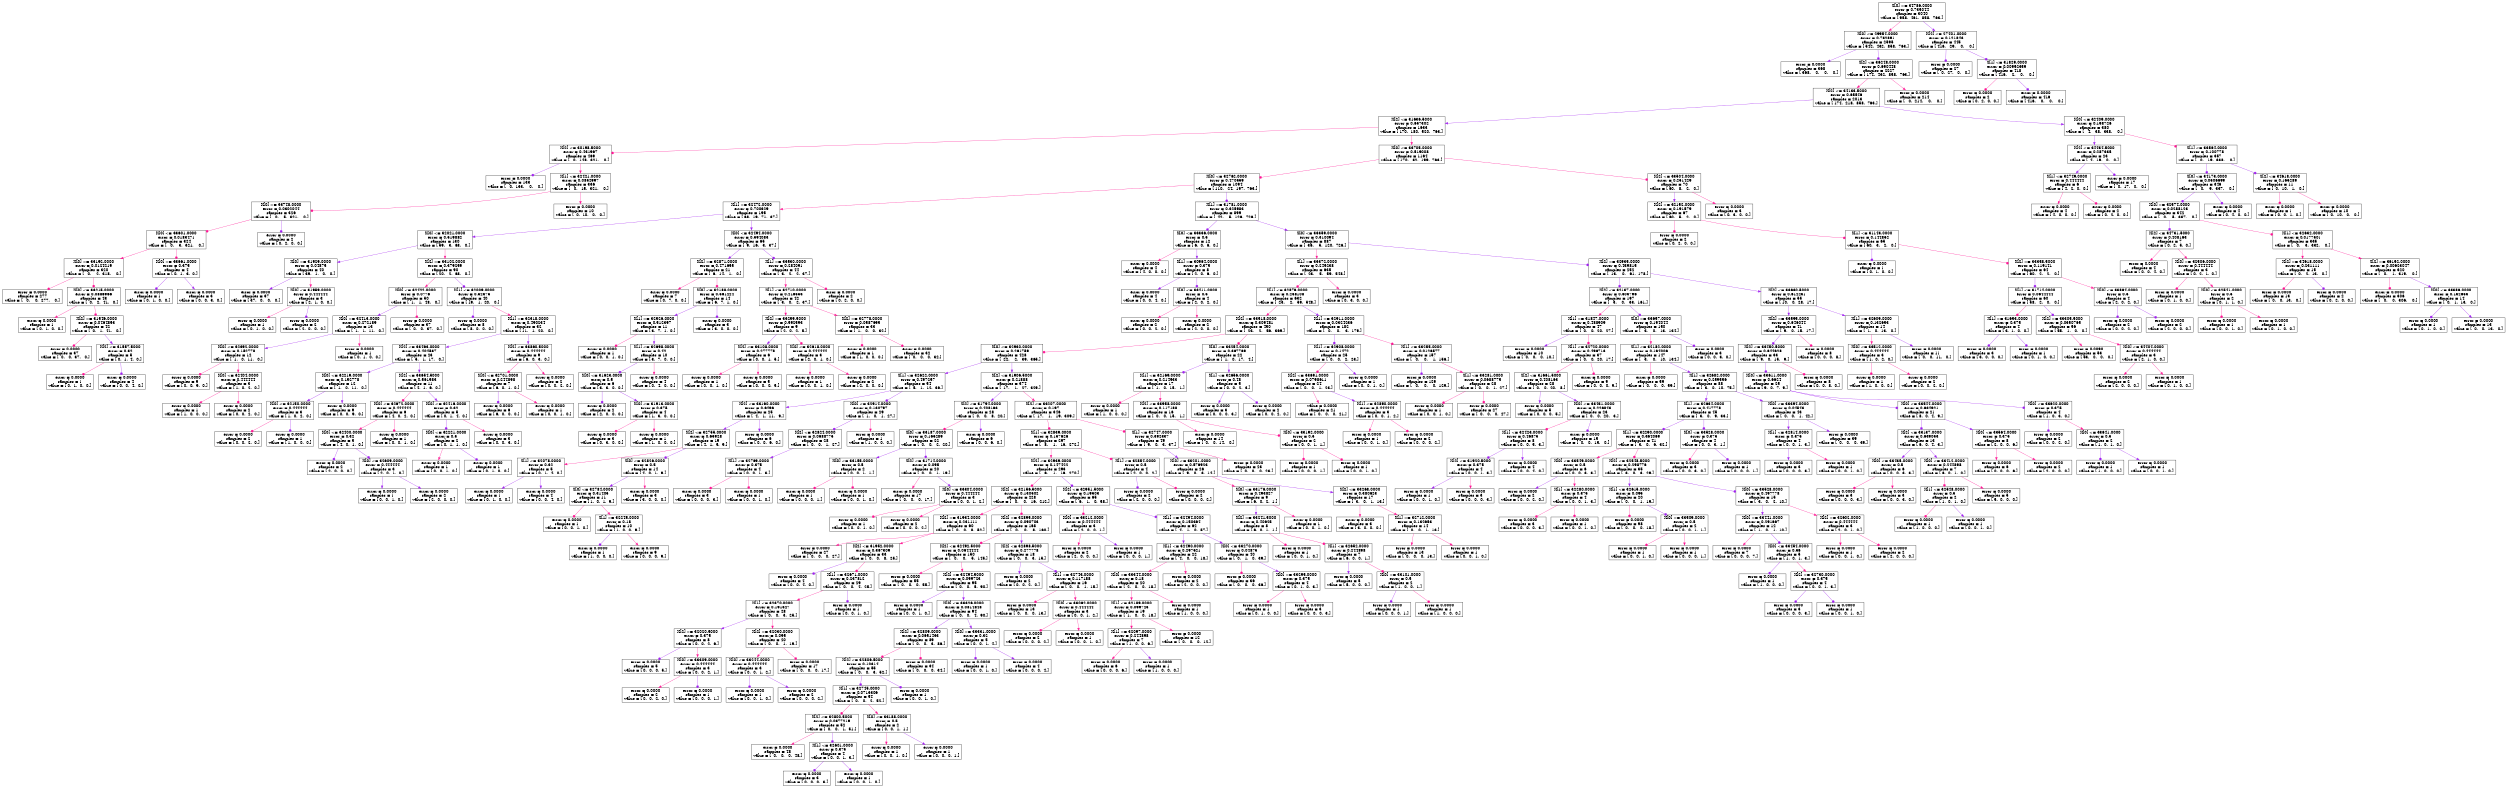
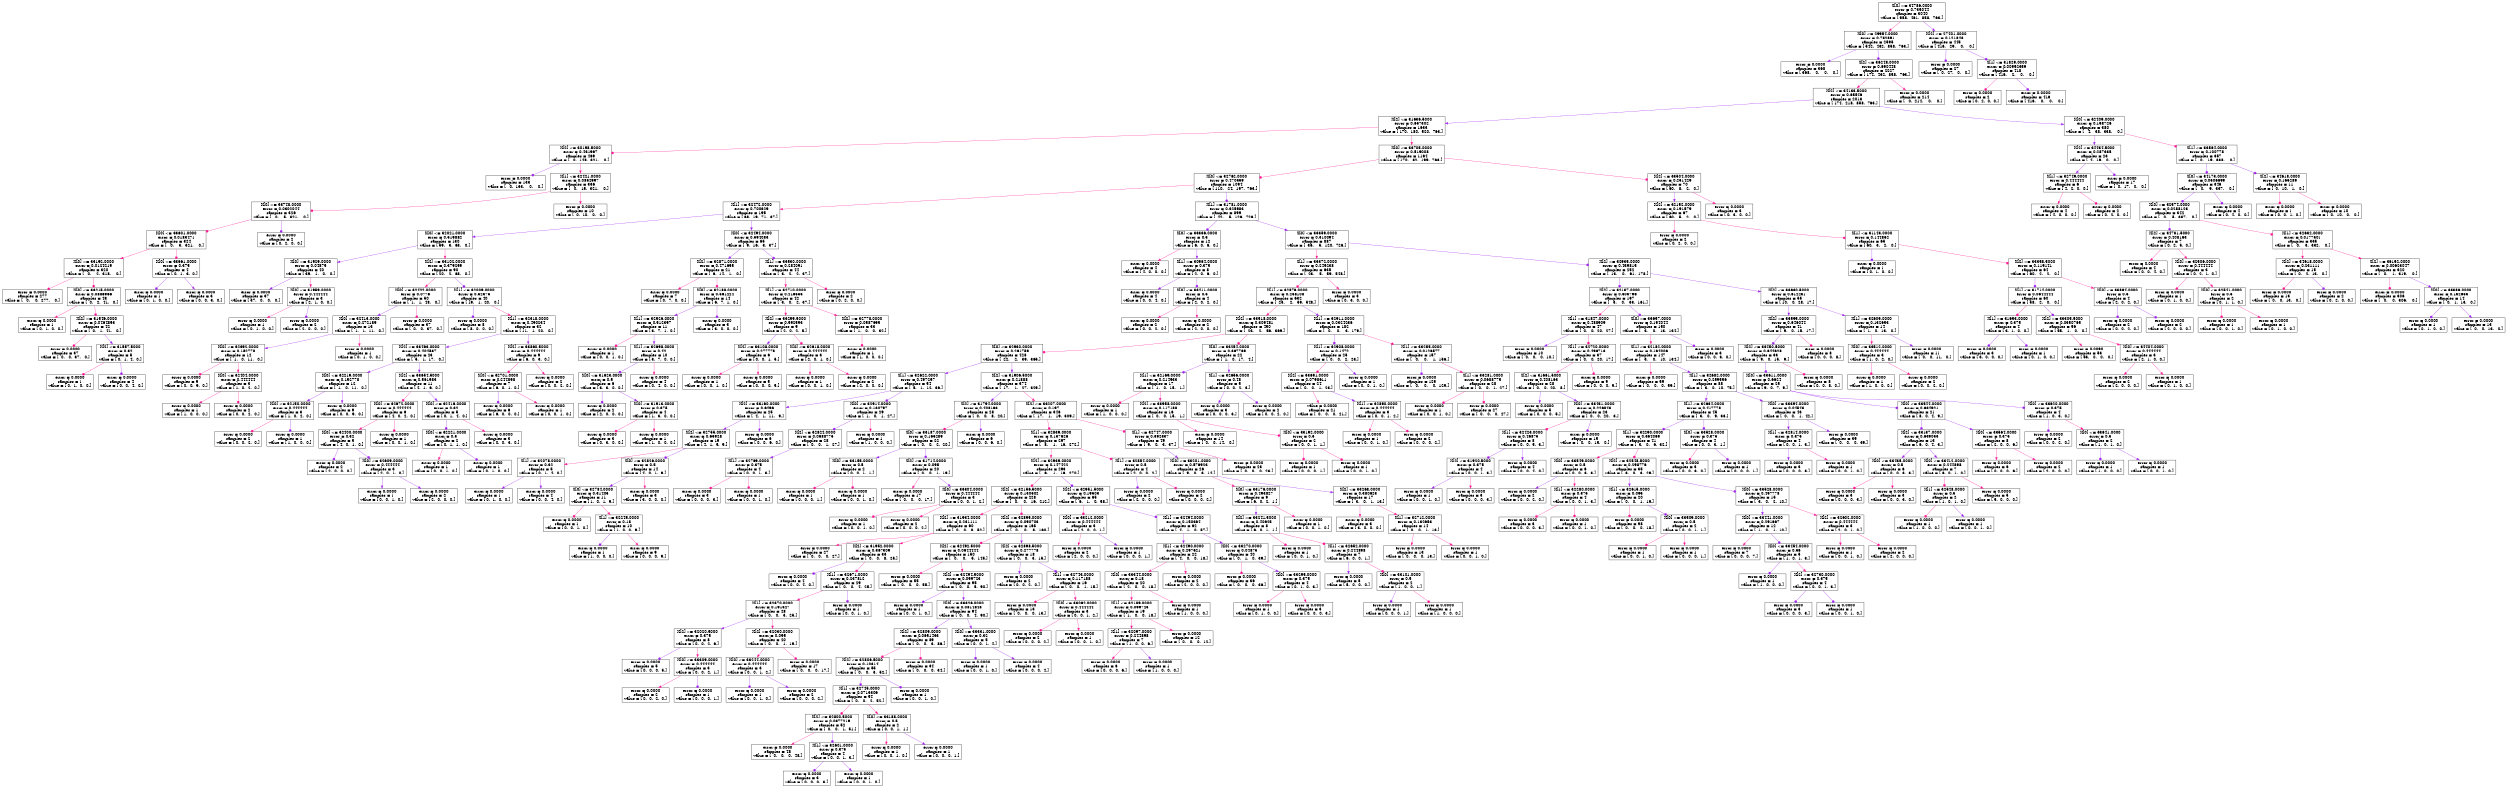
node "error = 0.0000 samples = 32 value = [  0.   0.   0.  32.]": removed
